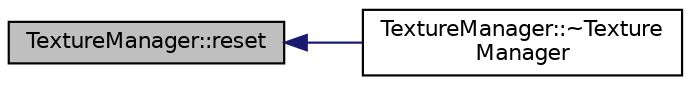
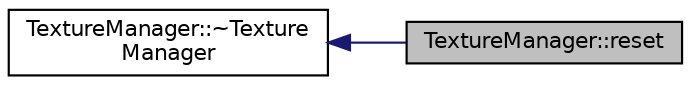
edge "TextureManager::~Texture Manager" -> "TextureManager::reset": reversed
